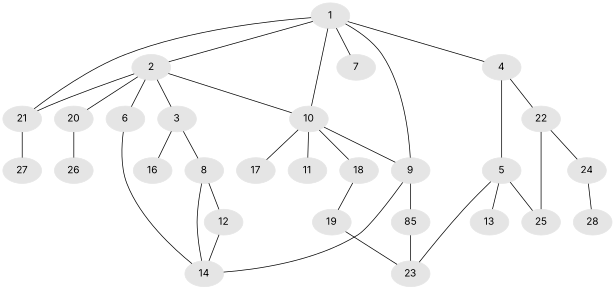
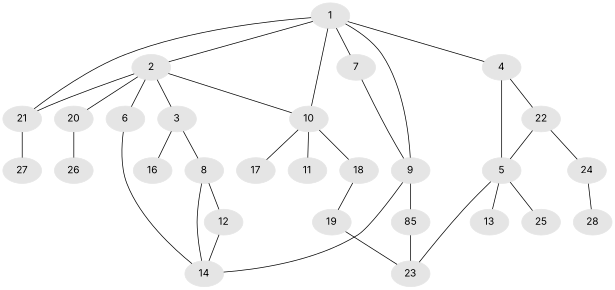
edge "10" -- "9": now "7" -- "9"
edge "22" -- "25": now "22" -- "5"
